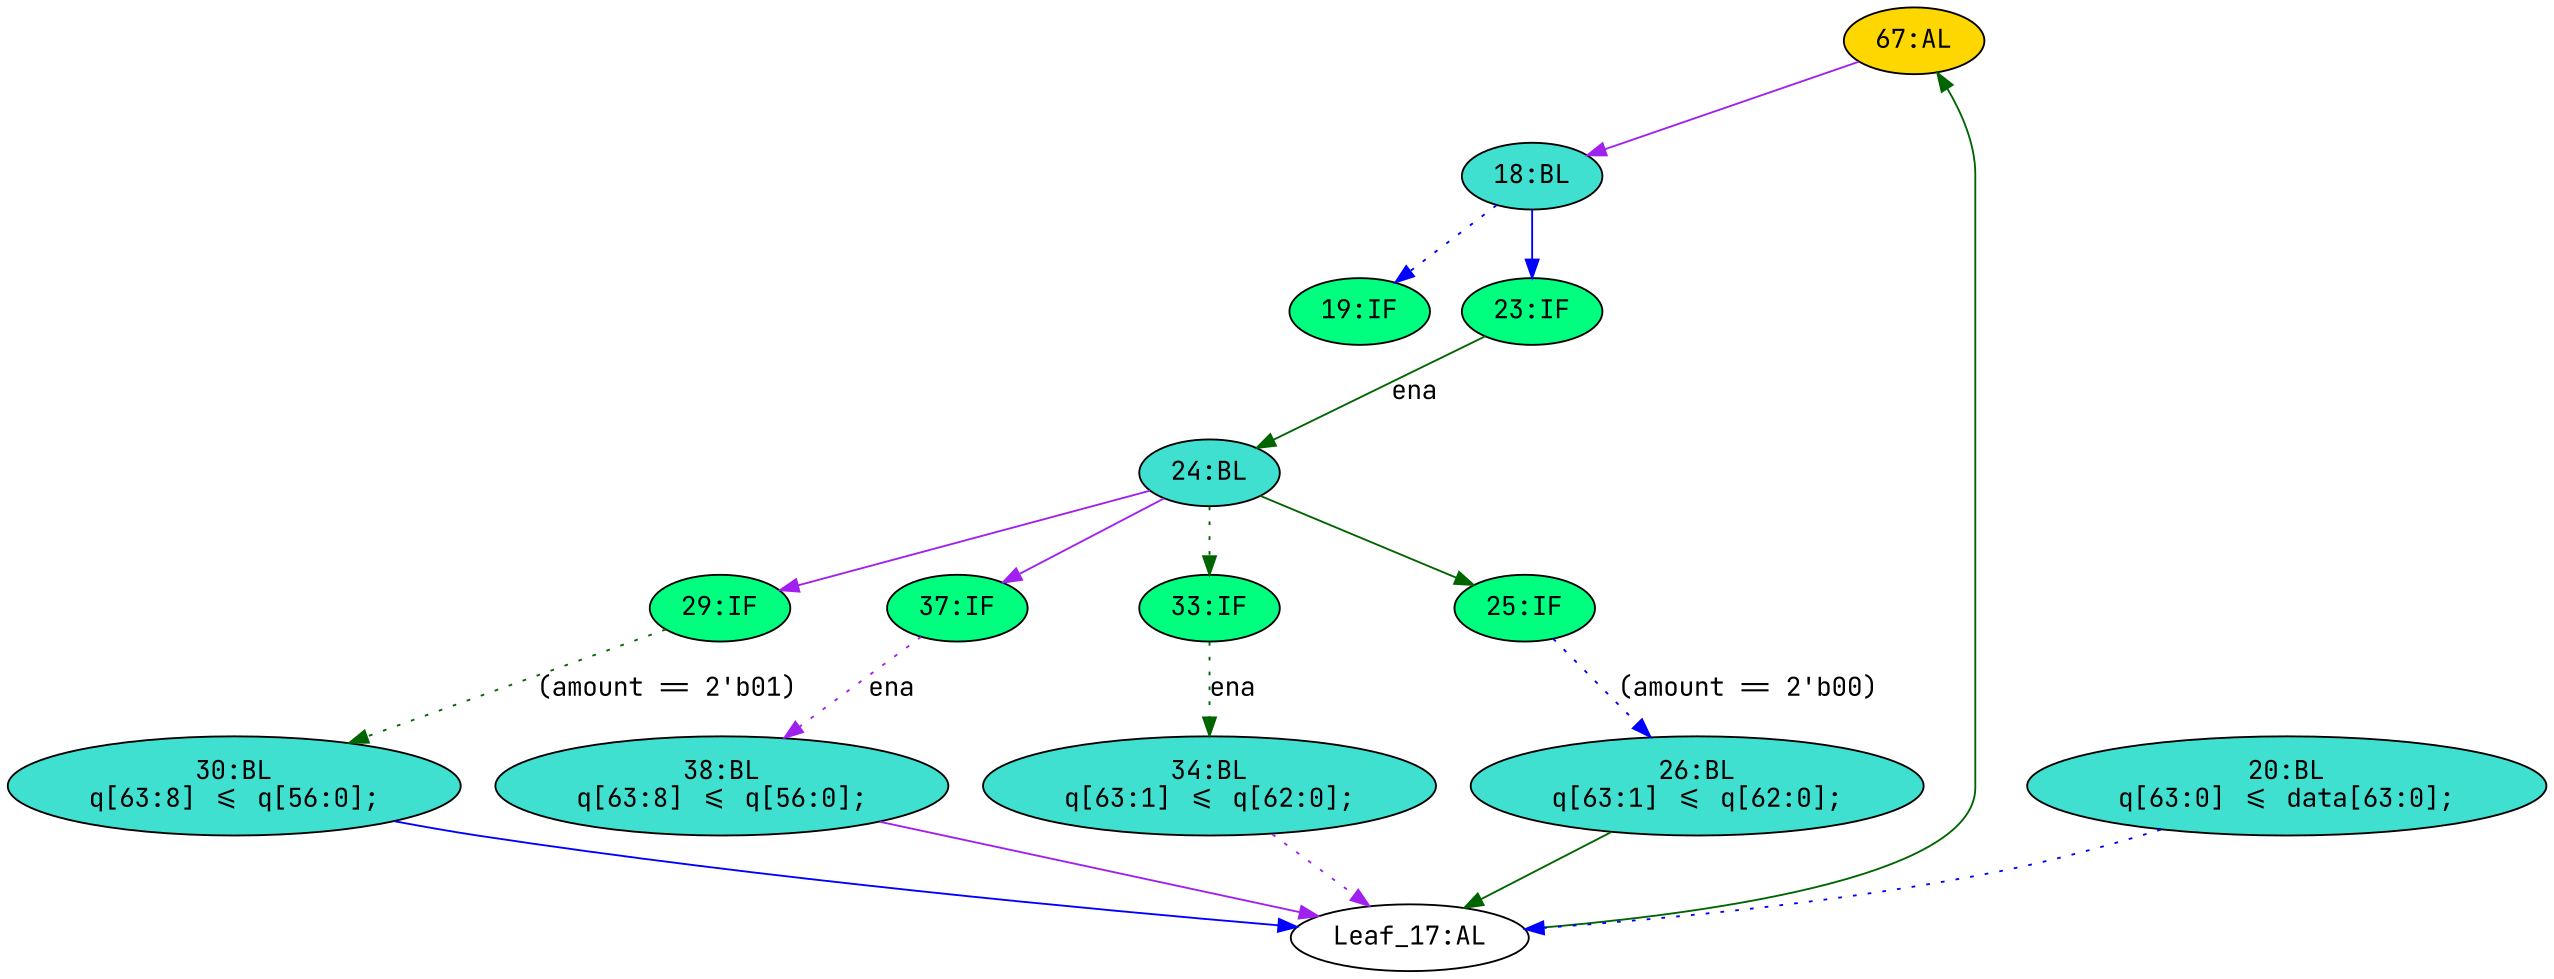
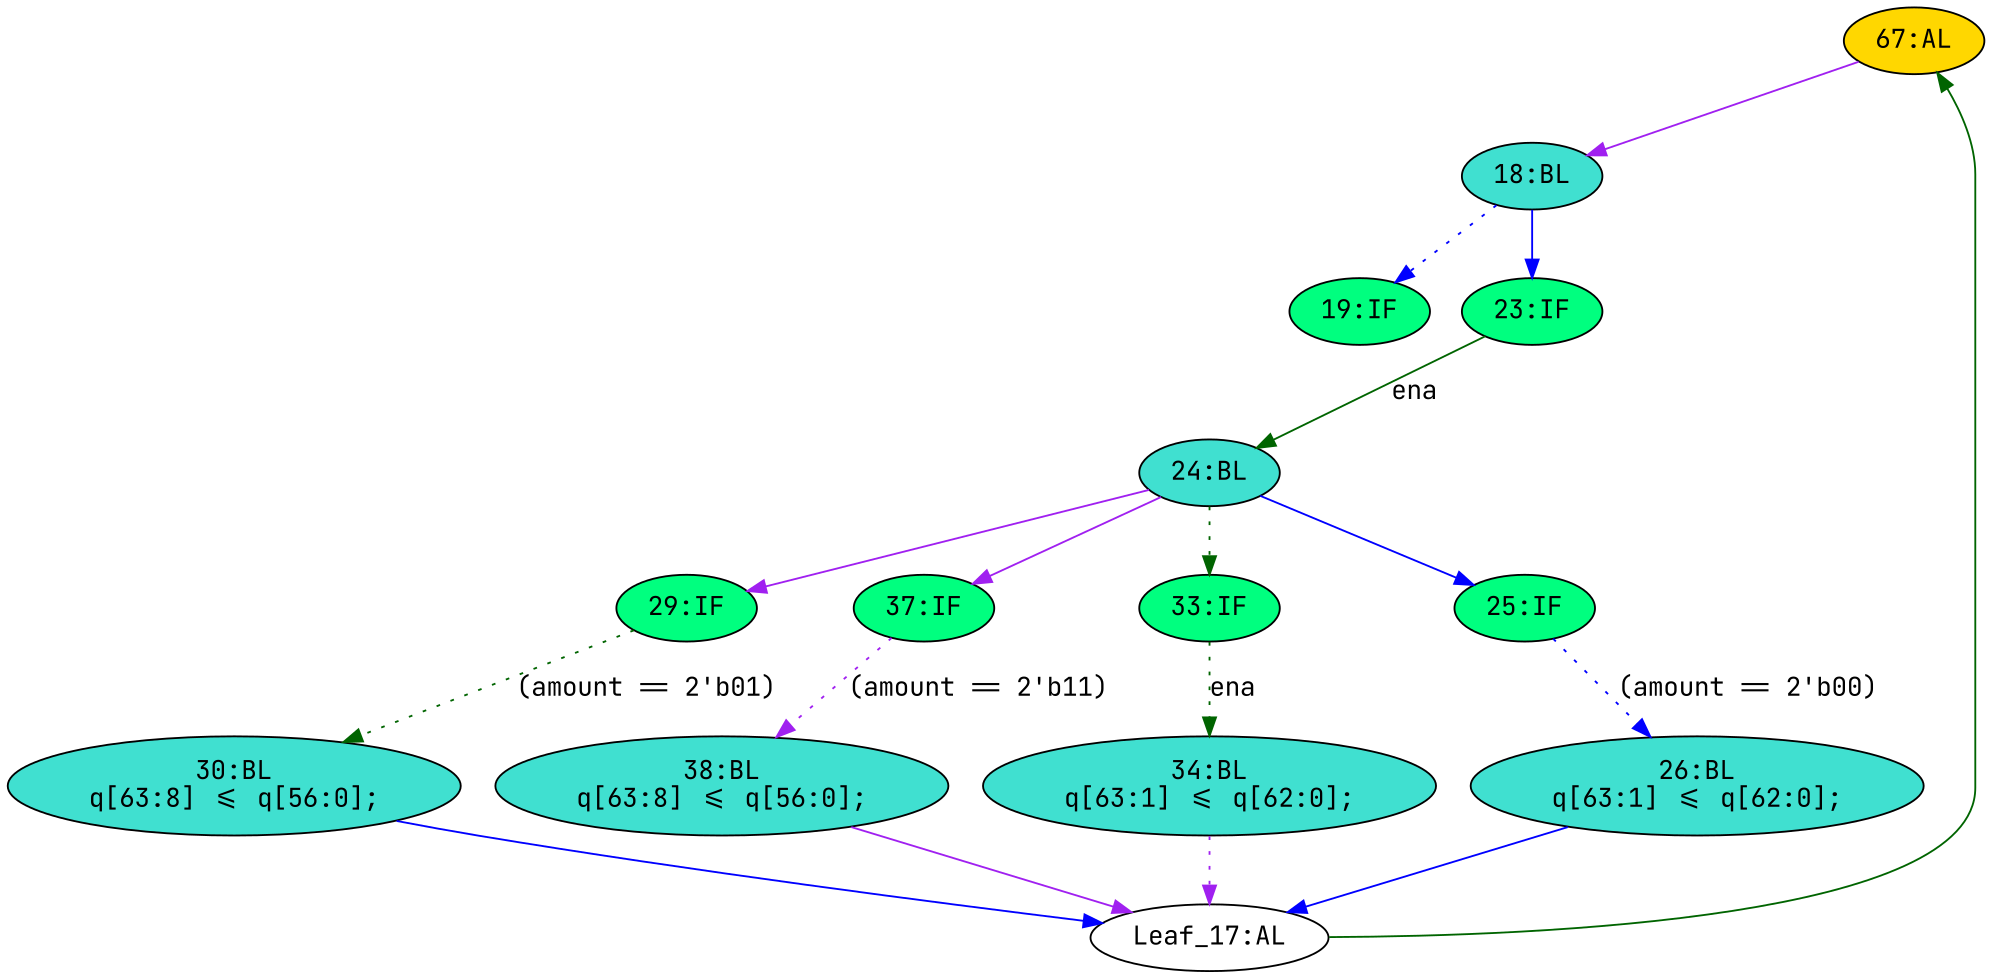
edge "24:BL" -> "25:IF": color darkgreen -> blue
edge "37:IF" -> "38:BL q[63:8] <= q[56:0];": label "ena" -> "(amount == 2'b11)"
node "20:BL q[63:0] <= data[63:0];": removed
edge "26:BL q[63:1] <= q[62:0];" -> "Leaf_17:AL": color darkgreen -> blue
